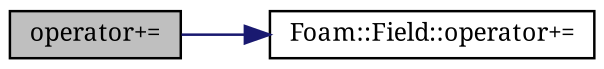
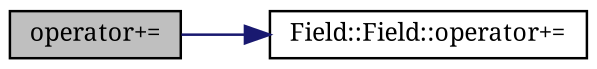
node "Foam::Field::operator+=": label "Foam::Field::operator+=" -> "Field::Field::operator+="
